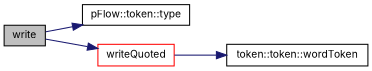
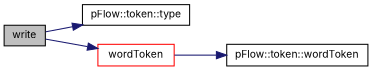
node "writeQuoted": label "writeQuoted" -> "wordToken"
node "token::token::wordToken": label "token::token::wordToken" -> "pFlow::token::wordToken"
